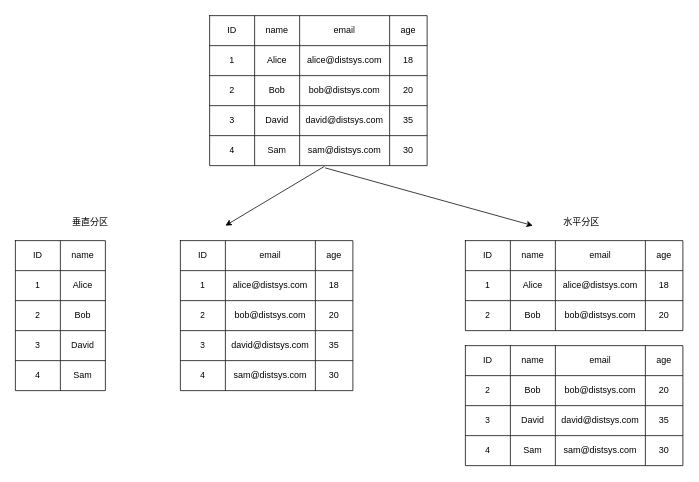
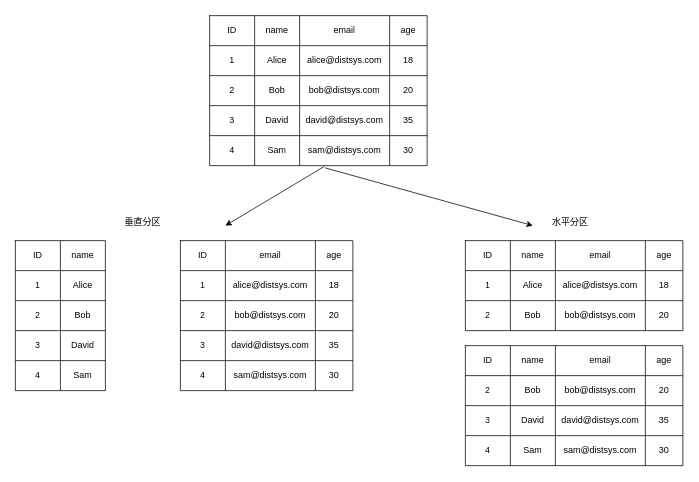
node "垂直分区": moved (90, 222) -> (143, 222)
node "水平分区": moved (582, 222) -> (570, 222)
